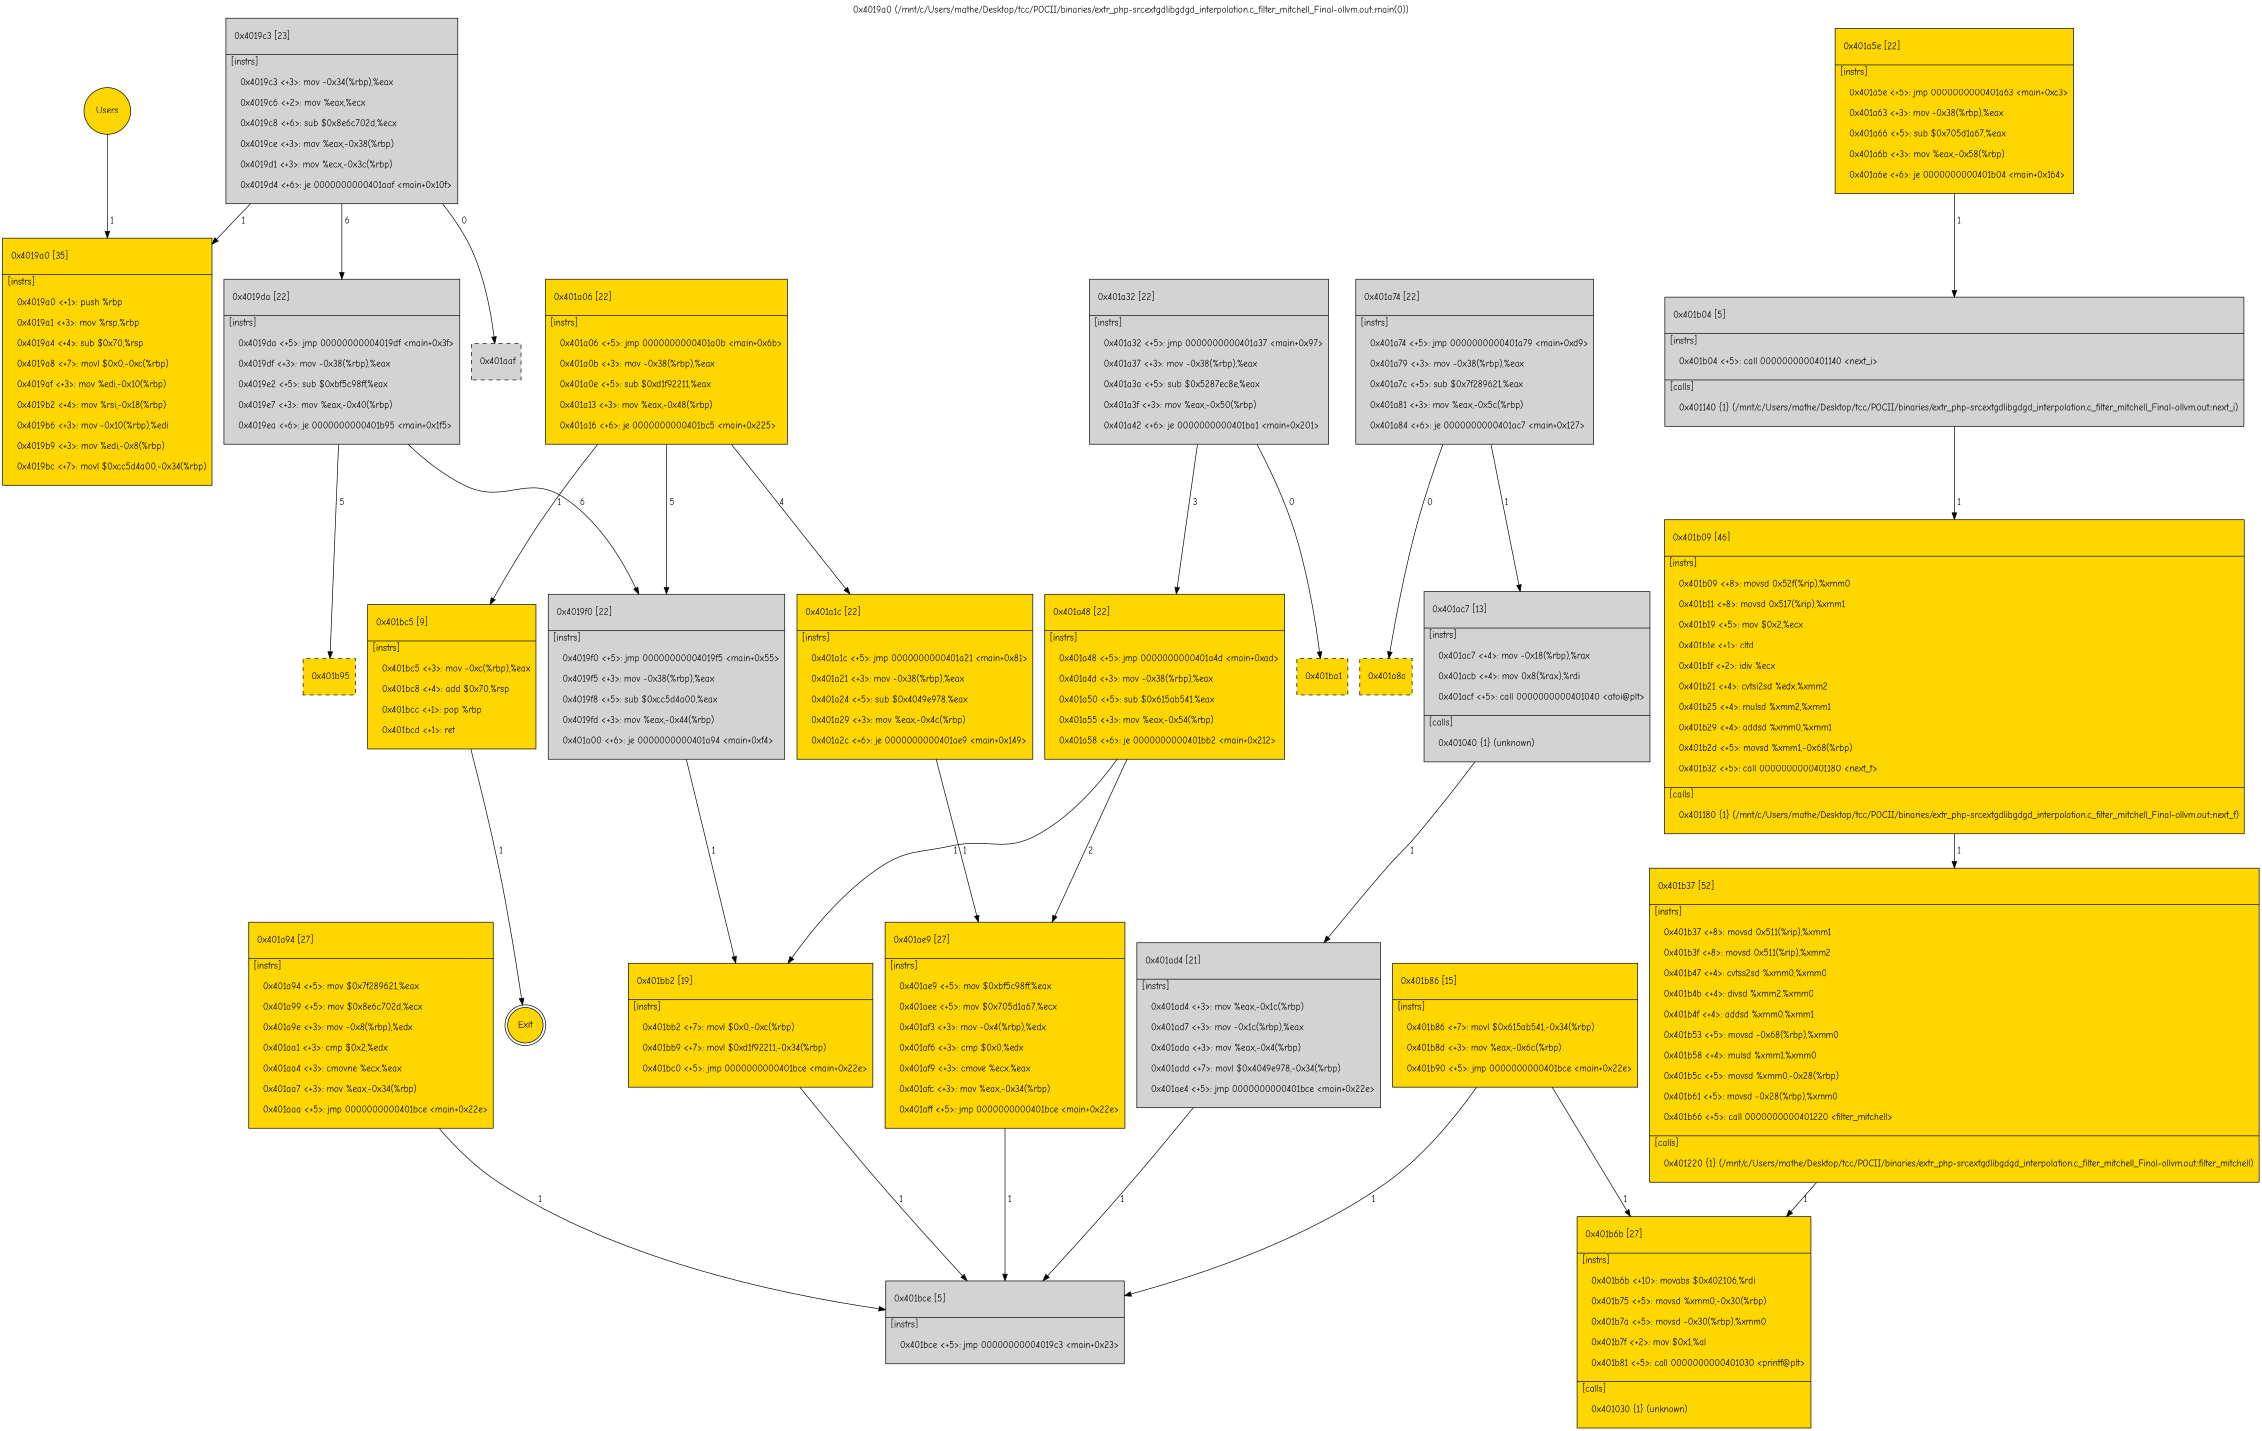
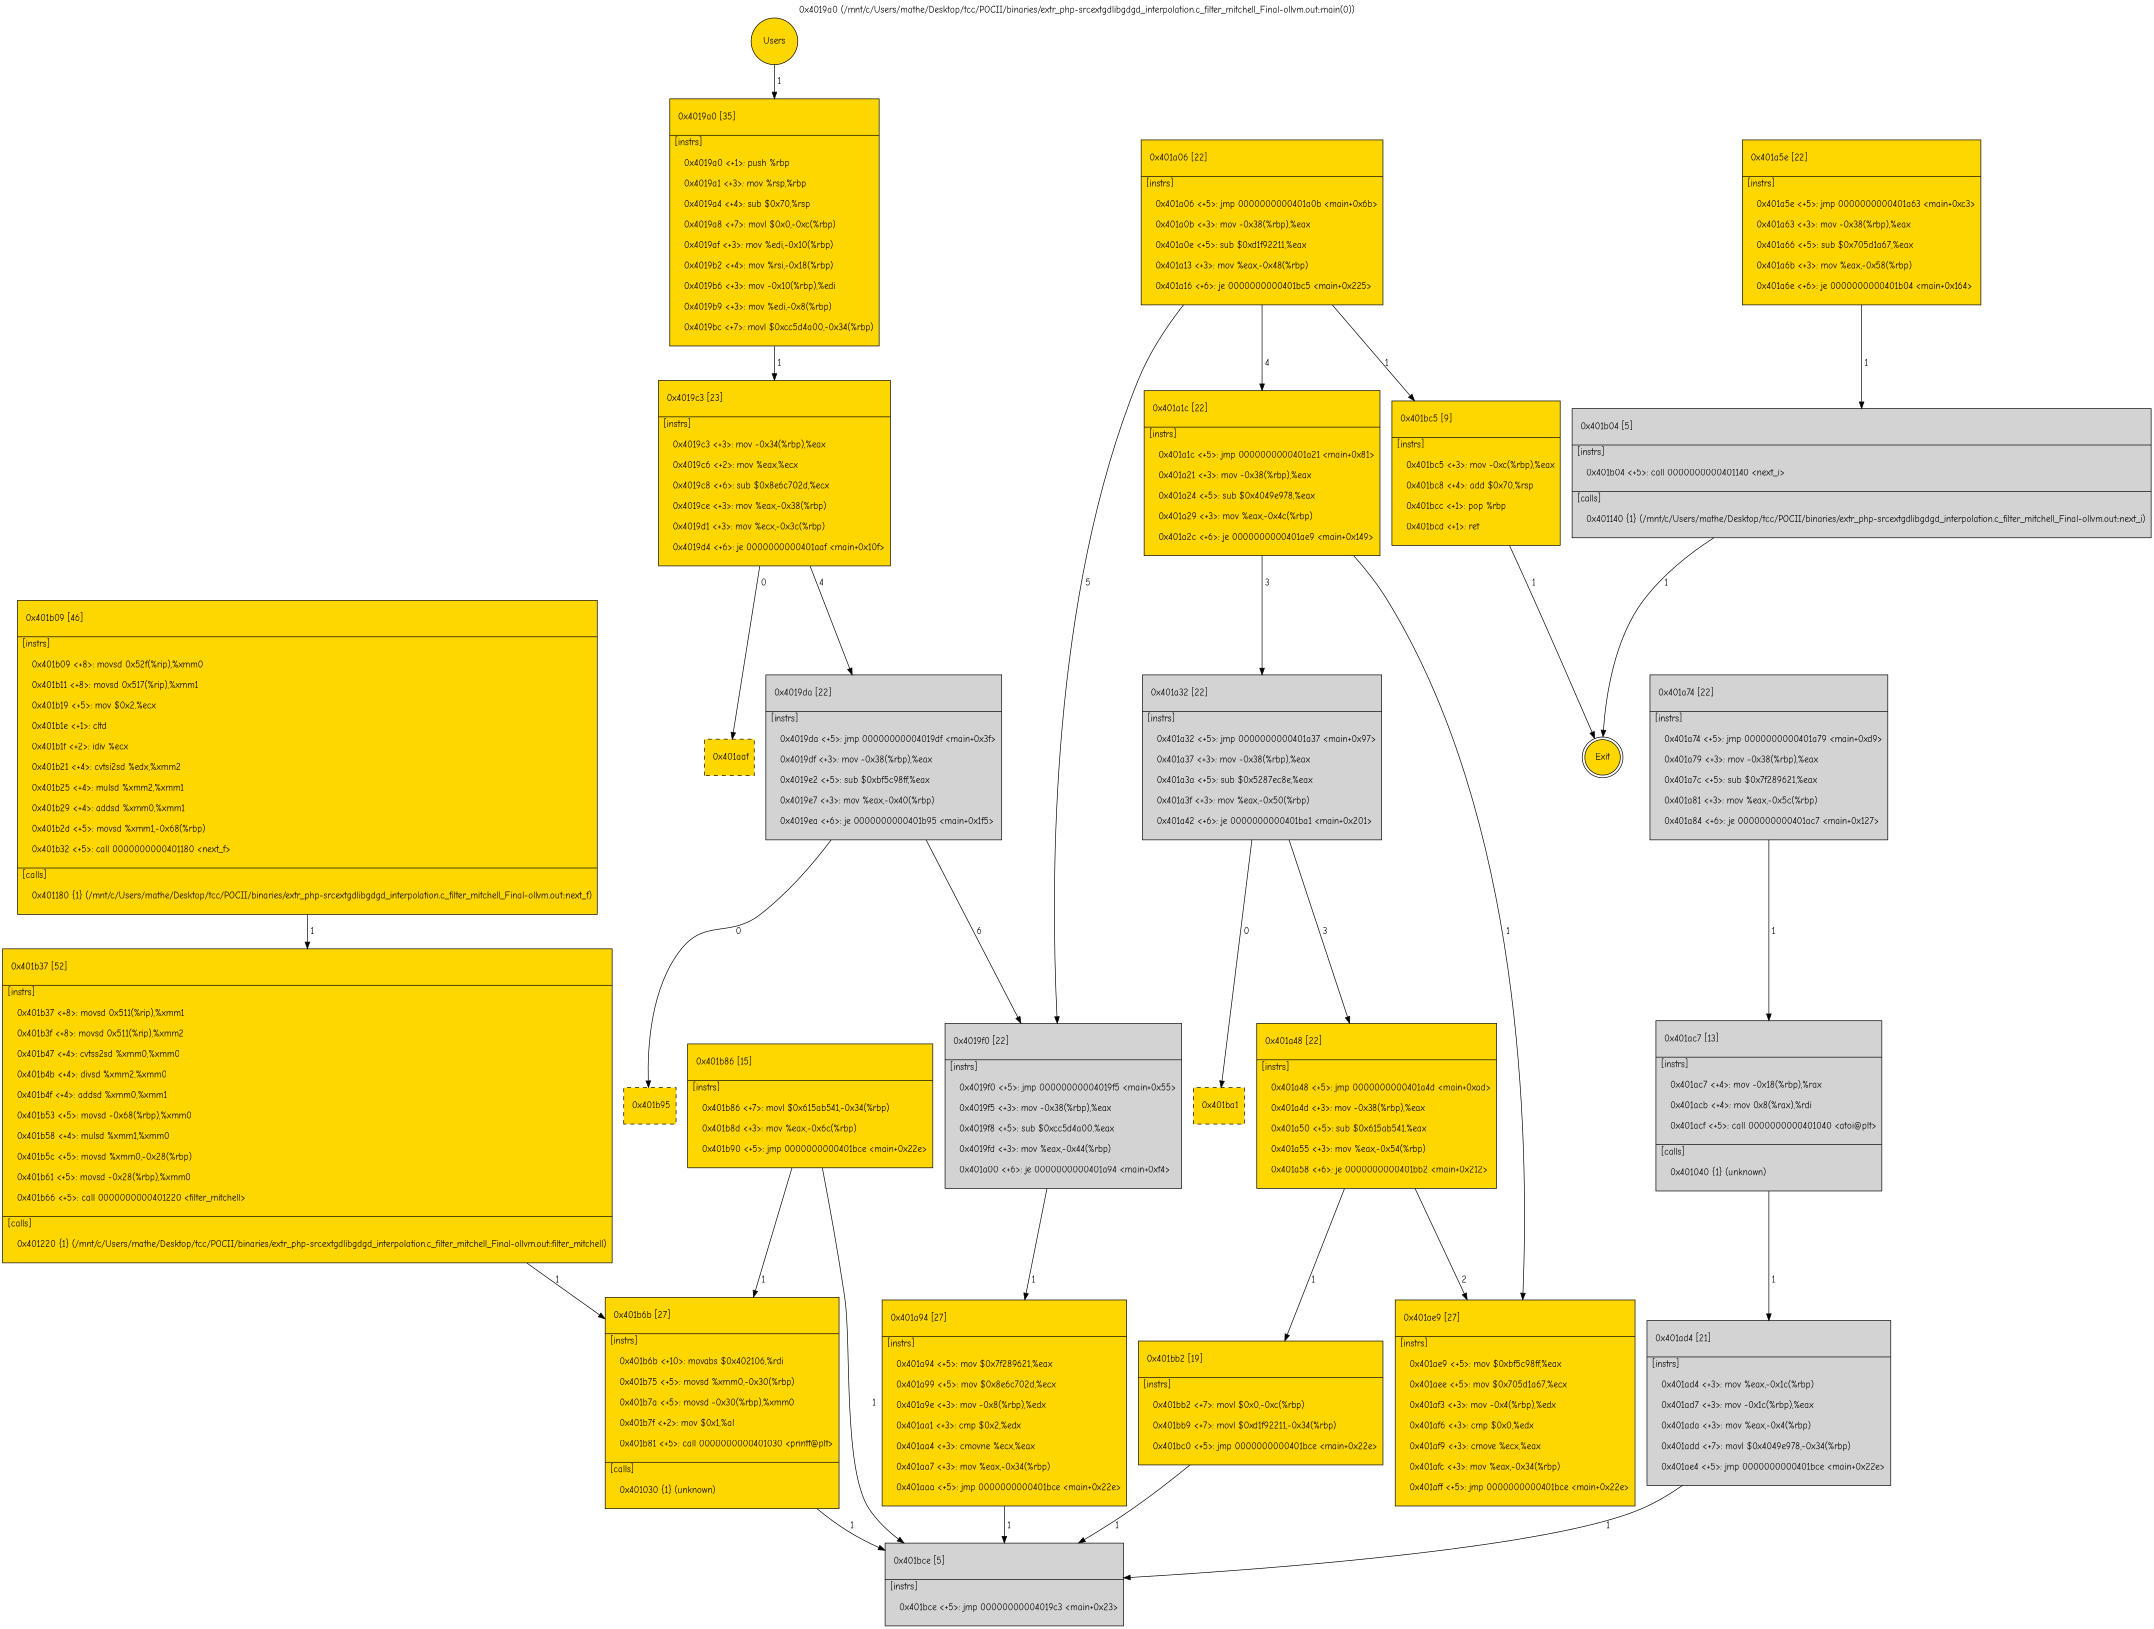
node "0x4019c3 [23]": fillcolor lightgrey -> gold
edge "0x4019c3 [23]" -> "0x4019a0 [35]": reversed
edge "0x4019c3 [23]" -> "0x4019da [22]": label " 6" -> " 4"
node "0x401aaf": fillcolor lightgrey -> gold
edge "0x401b04 [5]" -> "0x401b09 [46]": now "0x401b04 [5]" -> "Exit"
edge "0x4019da [22]" -> "0x401b95": label " 5" -> " 0"
edge "0x401a1c [22]" -> "0x401a32 [22]": added, label "3"
node "0x401a8a": removed
edge "0x4019f0 [22]" -> "0x401bb2 [19]": now "0x4019f0 [22]" -> "0x401a94 [27]"
edge "0x401ae9 [27]" -> "0x401bce [5]": now "0x401b6b [27]" -> "0x401bce [5]"
